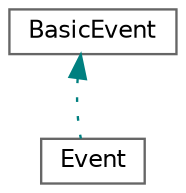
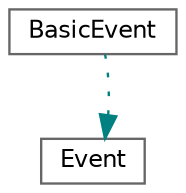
edge "Event" -> "BasicEvent": reversed
